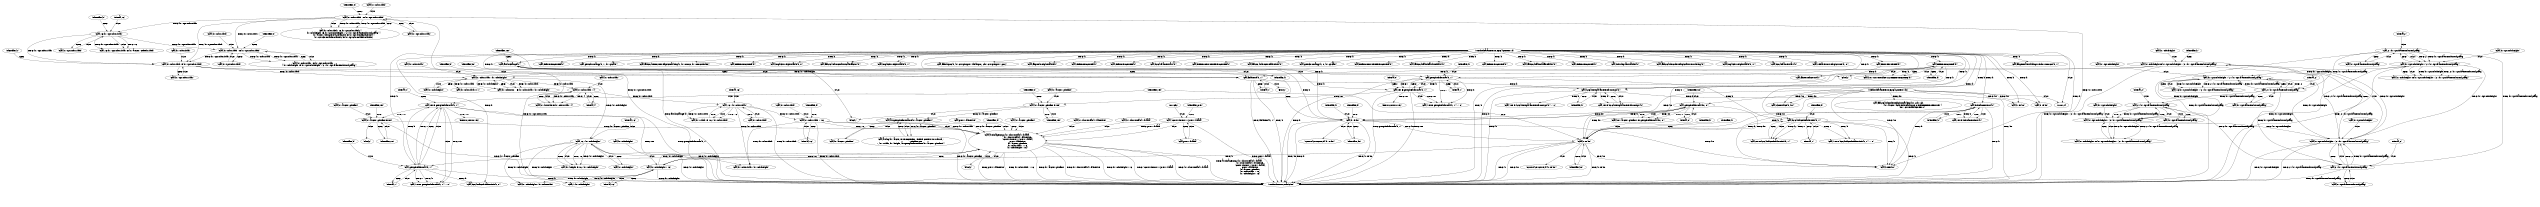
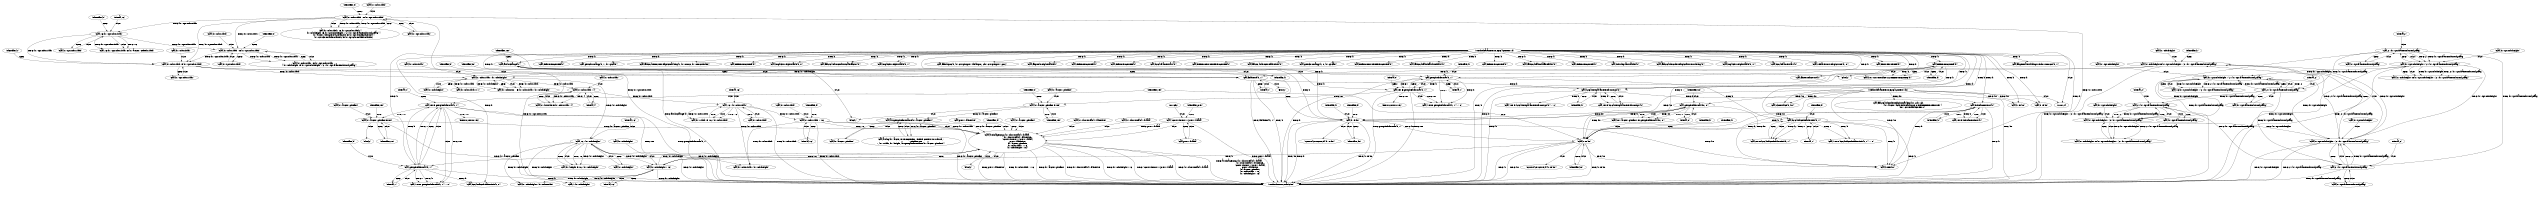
edge "(Call,FRAME_MBAFF(h))" -> "(Call,ff_set_ref_count(h))": now "(MethodParameterIn,H264Context *h)" -> "(Call,ff_set_ref_count(h))"
edge "(Call,16 * h->mb_height)" -> "(Call,h->mb_height * 16)": added, label "DDG: h->mb_height"
